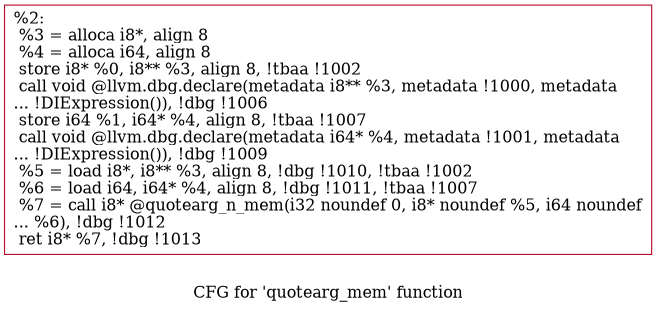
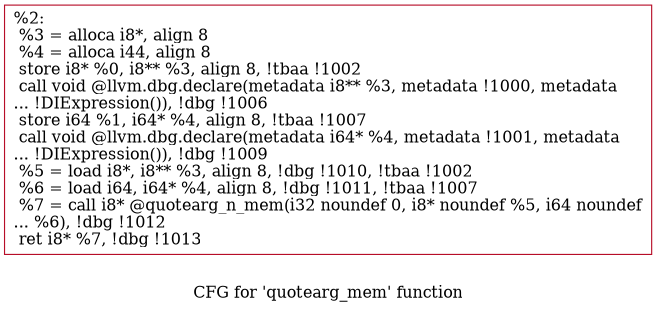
node "%2:": text "%4 = alloca i64, align 8" -> "%4 = alloca i44, align 8"
